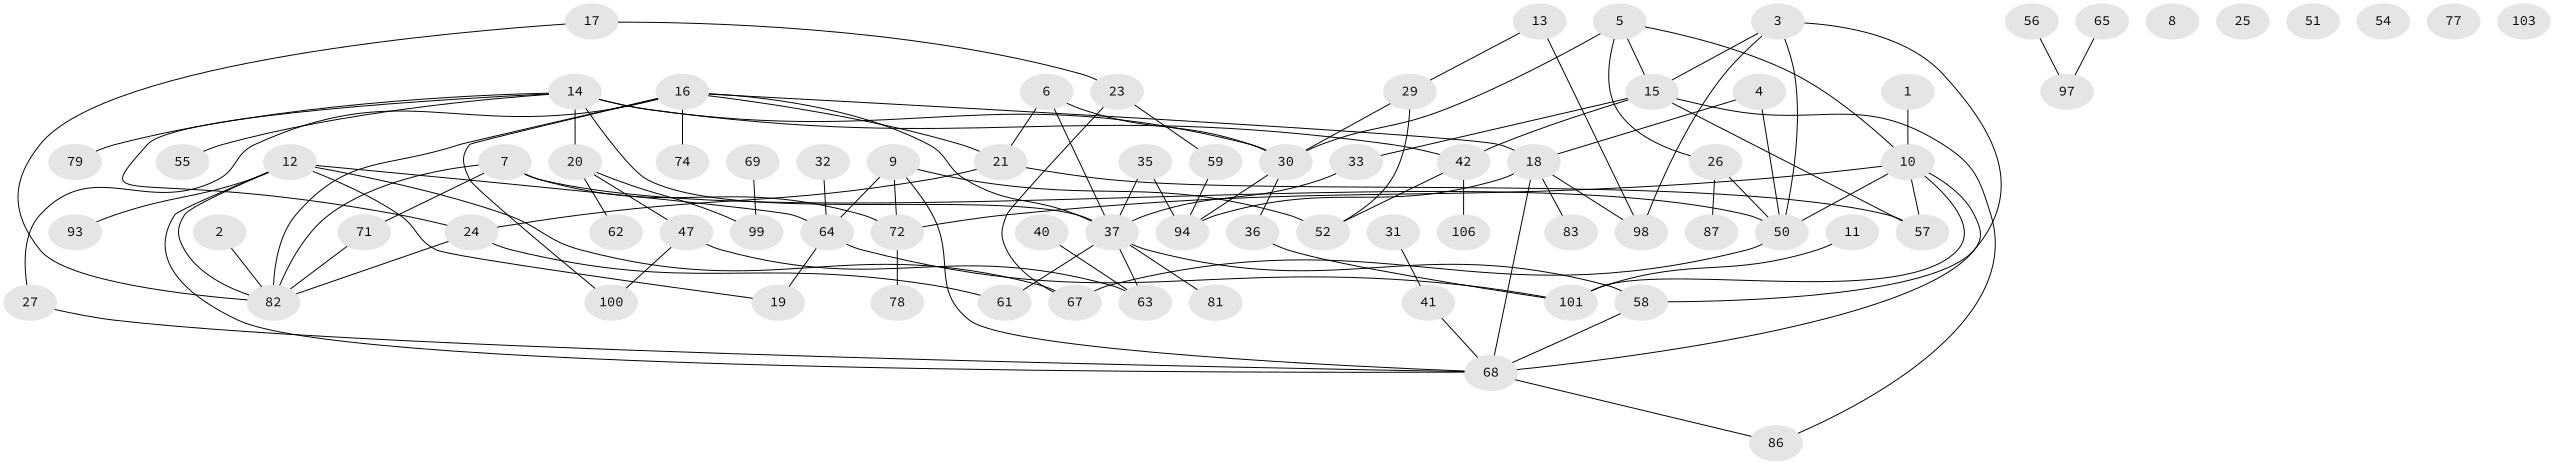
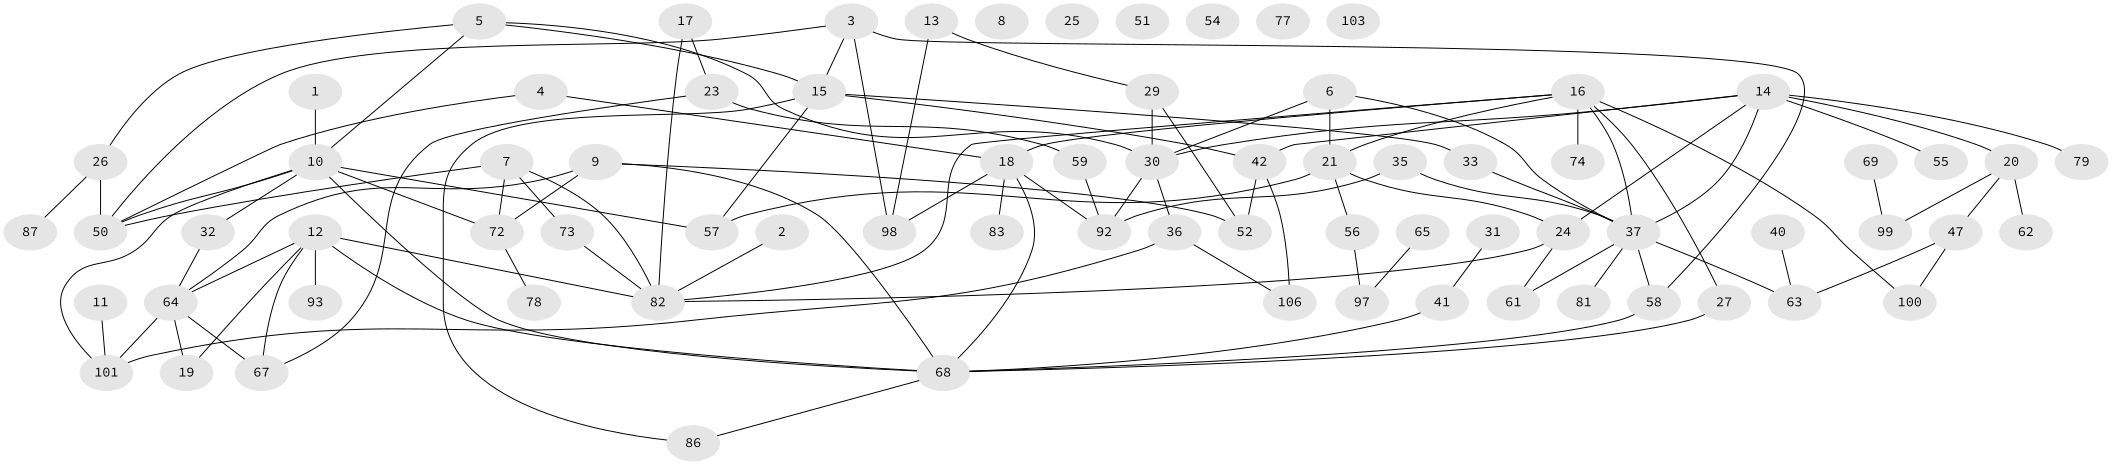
edge "10" -- "32": added
edge "21" -- "56": added
node "71": label "71" -> "73"
node "94": label "94" -> "92"
edge "36" -- "106": added
edge "50" -- "67": now "64" -- "67"
